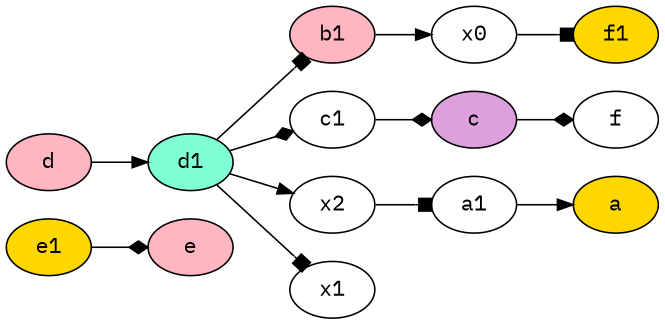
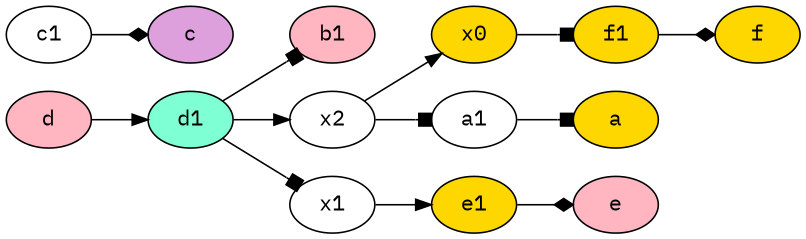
edge "b1" -> "x0": now "x2" -> "x0"
node "x0": fillcolor white -> gold
edge "c" -> "f": now "f1" -> "f"
node "f": fillcolor white -> gold
edge "d1" -> "c1": removed
edge "x1" -> "e1": added
edge "a1" -> "a": arrowhead normal -> box
